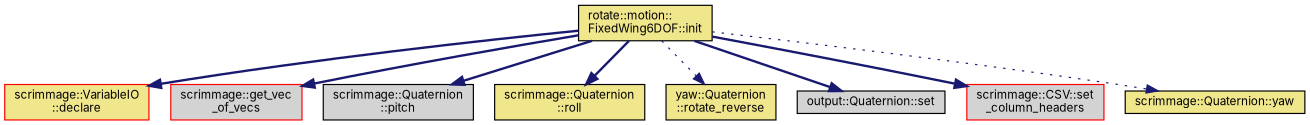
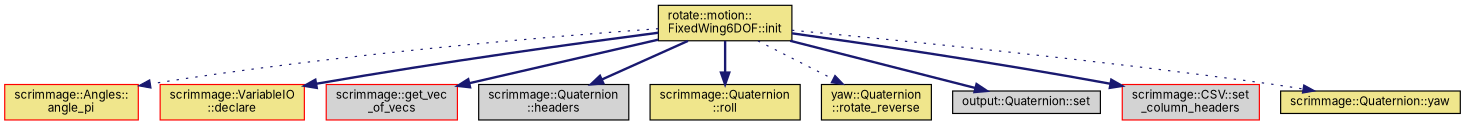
node "scrimmage::Angles:: angle_pi": added
node "scrimmage::Quaternion ::pitch": label "scrimmage::Quaternion ::pitch" -> "scrimmage::Quaternion ::headers"
